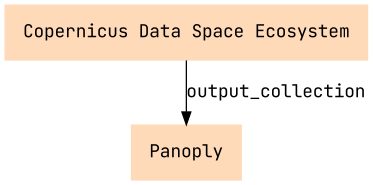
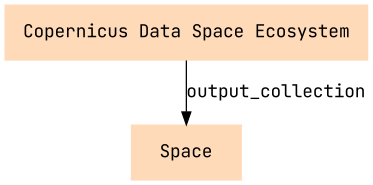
node "Panoply": label "Panoply" -> "Space"
